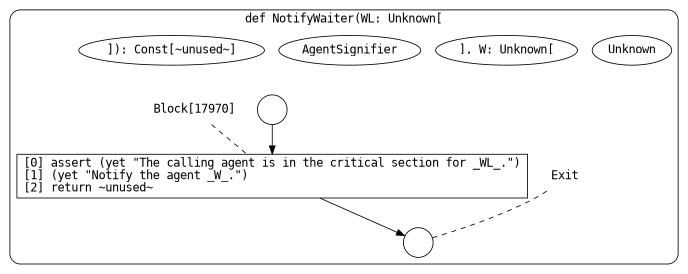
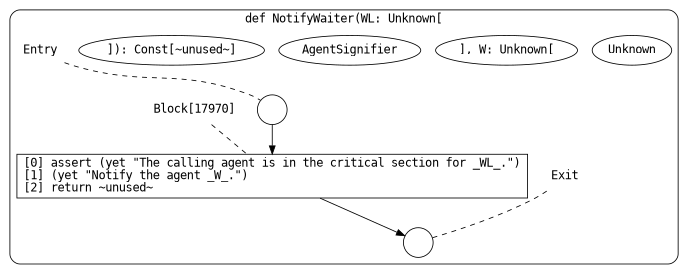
node "Entry": added
